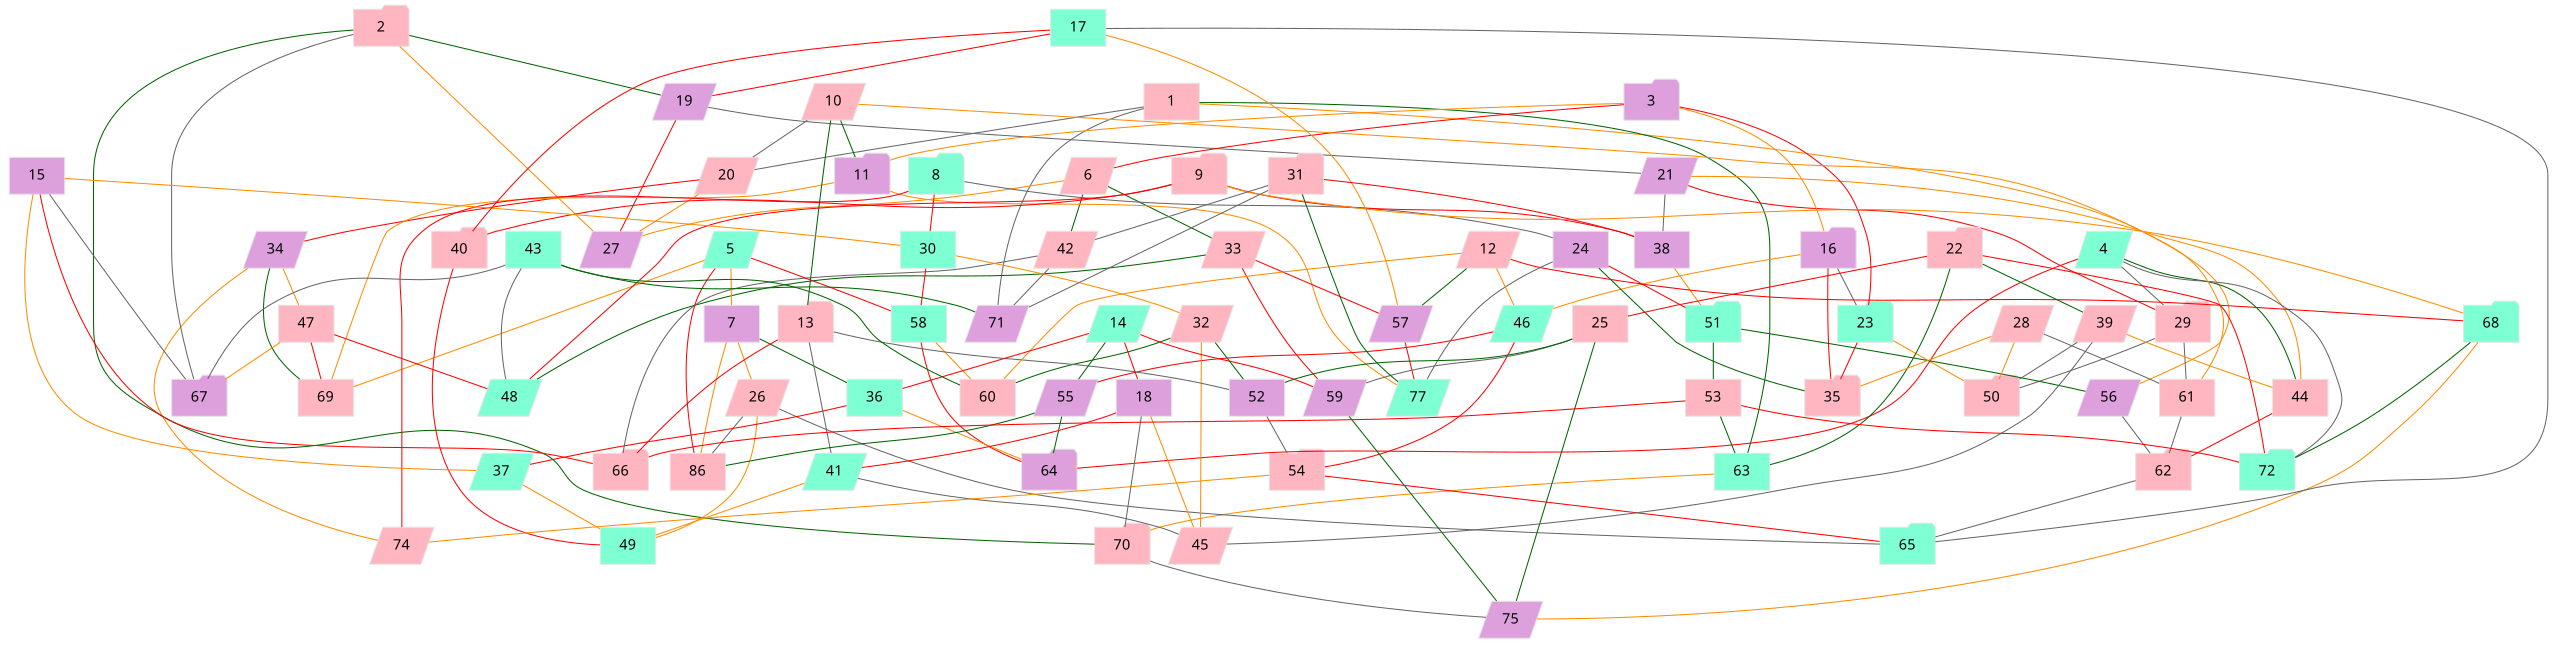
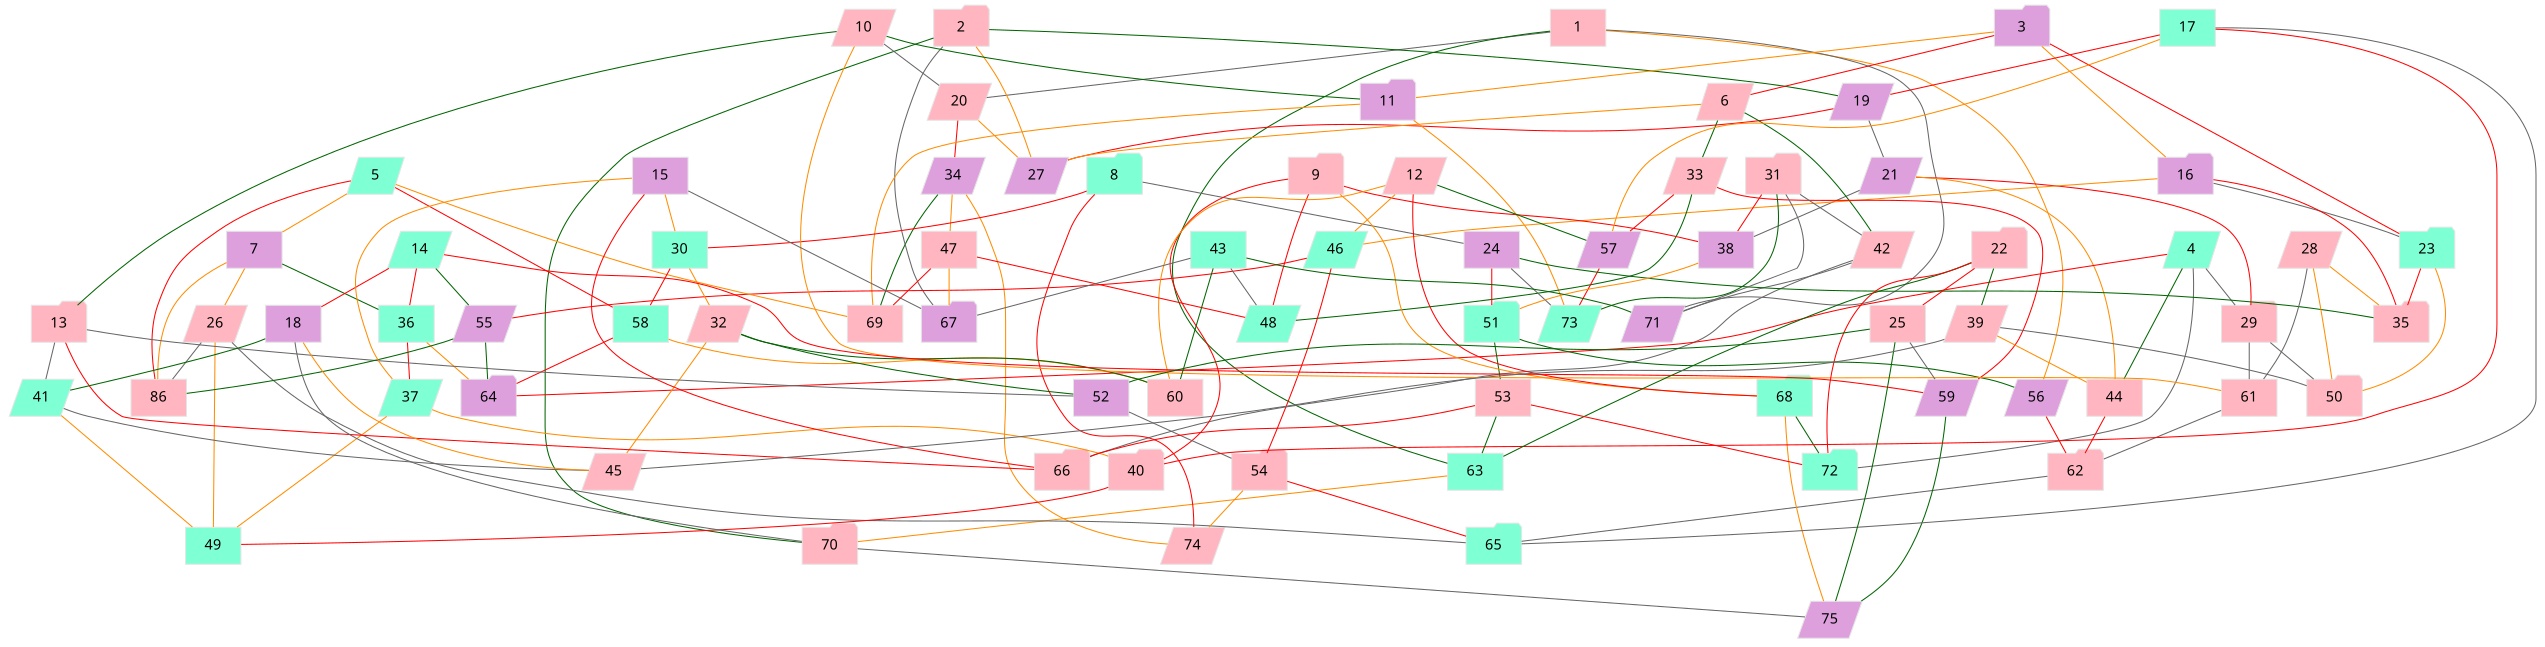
node "77": label "77" -> "73"
edge "37" -- "40": added
edge "56" -- "62": color gray40 -> red
edge "18" -- "41": color red -> darkgreen
